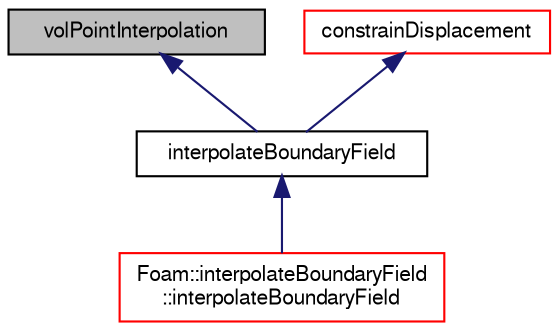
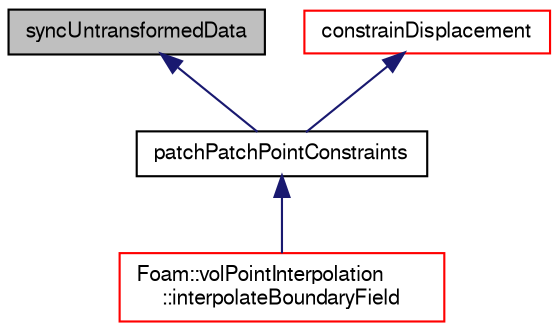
node "volPointInterpolation": label "volPointInterpolation" -> "syncUntransformedData"
node "interpolateBoundaryField": label "interpolateBoundaryField" -> "patchPatchPointConstraints"
node "Foam::interpolateBoundaryField ::interpolateBoundaryField": label "Foam::interpolateBoundaryField ::interpolateBoundaryField" -> "Foam::volPointInterpolation ::interpolateBoundaryField"
